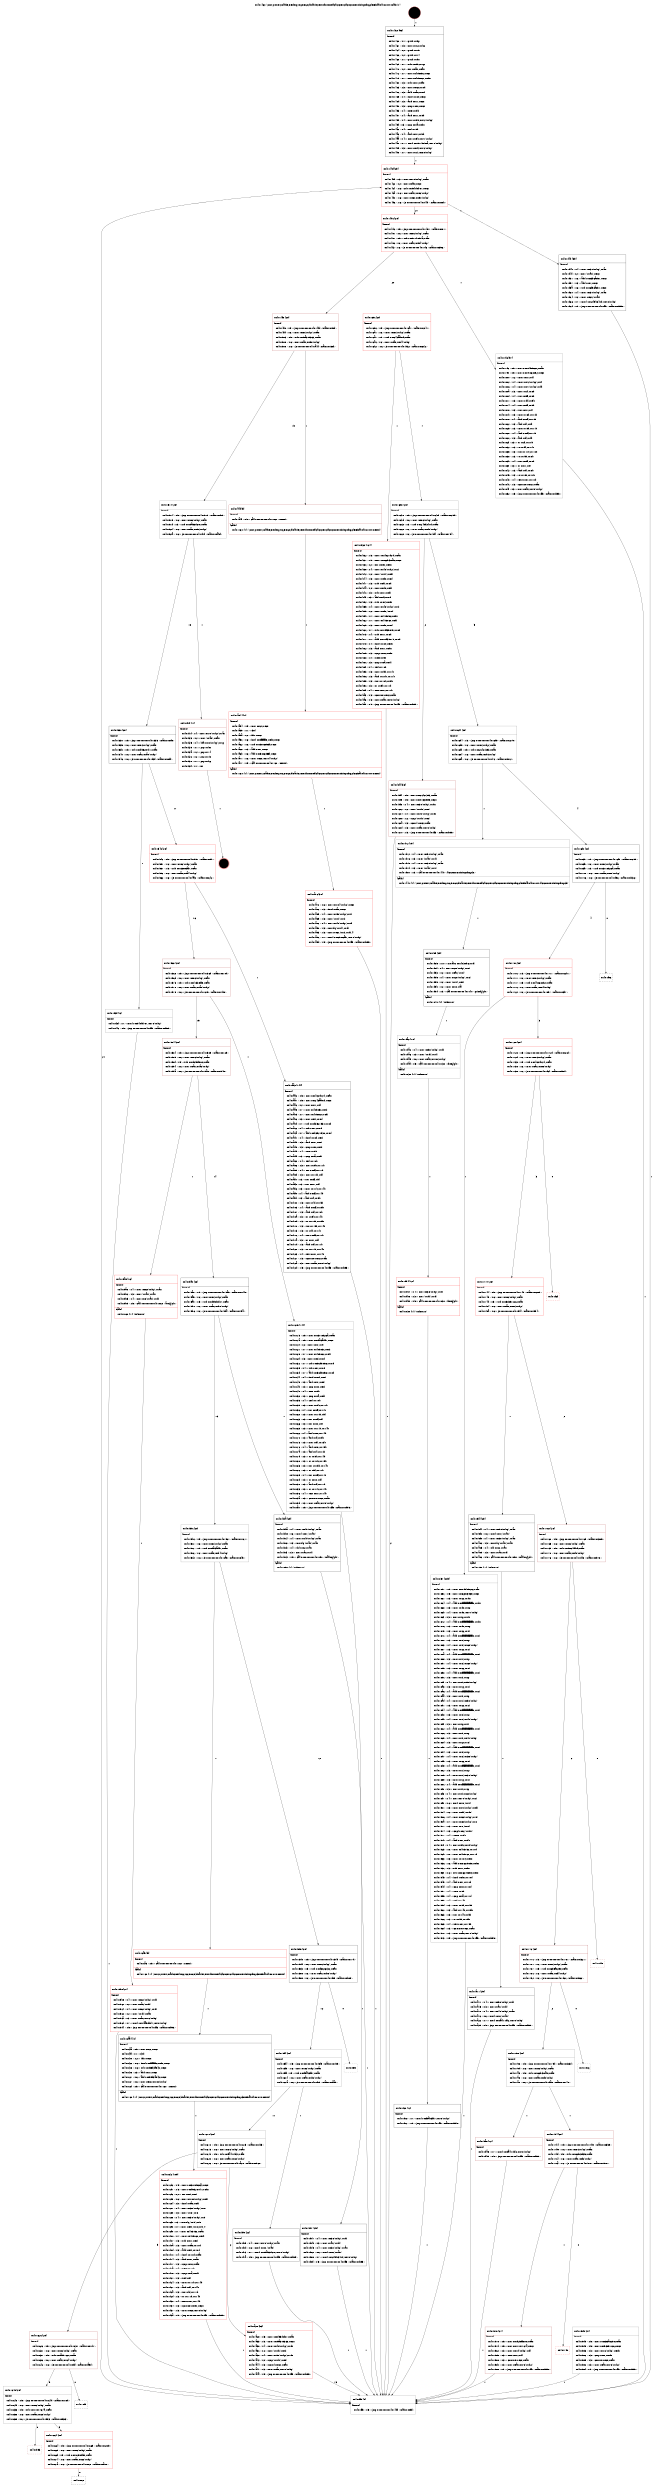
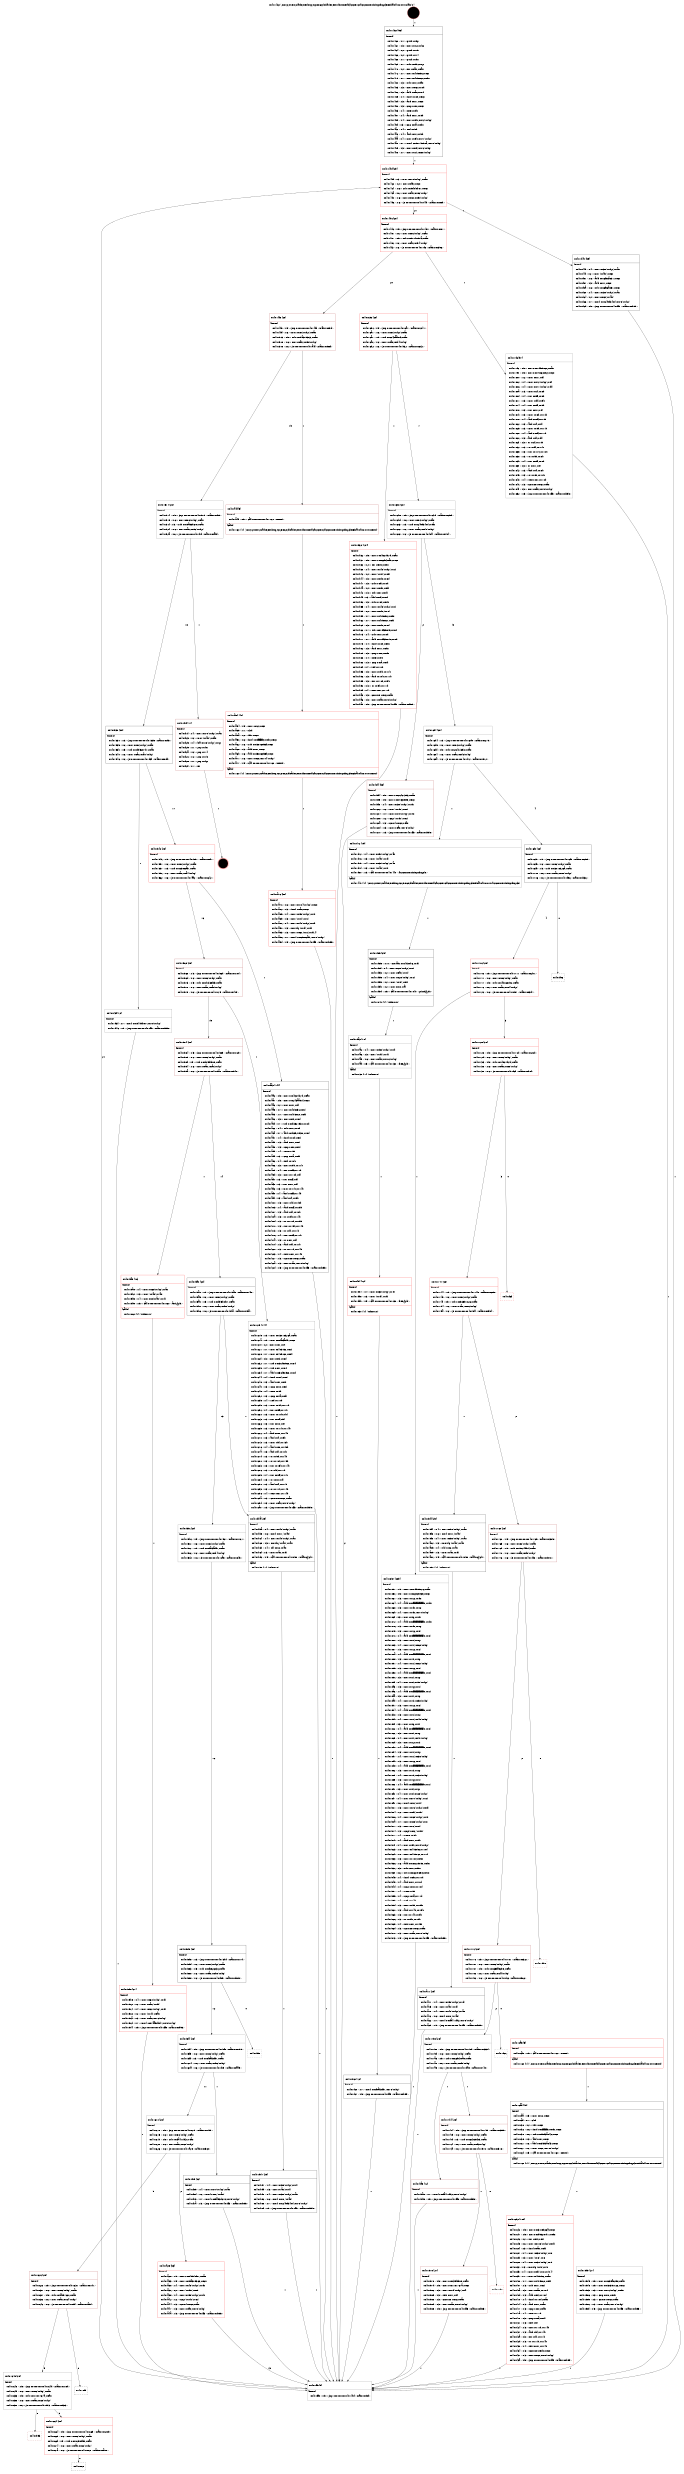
edge "0x4015bc [28]" -> "0x401ca5 [5]": removed, label "1"
